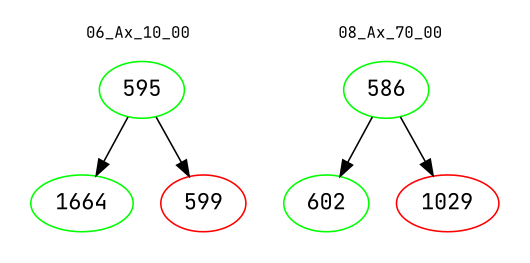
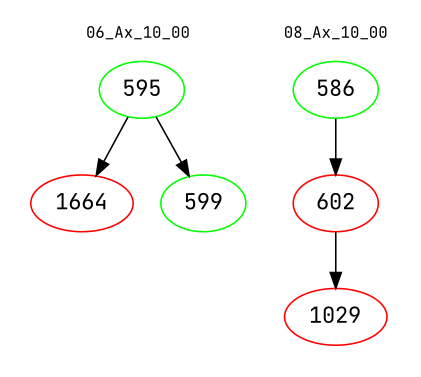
cluster "08_Ax_70_00": label "08_Ax_70_00" -> "08_Ax_10_00"
edge "586" -> "1029": now "602" -> "1029"
node "1664": color green -> red
node "599": color red -> green
node "602": color green -> red
